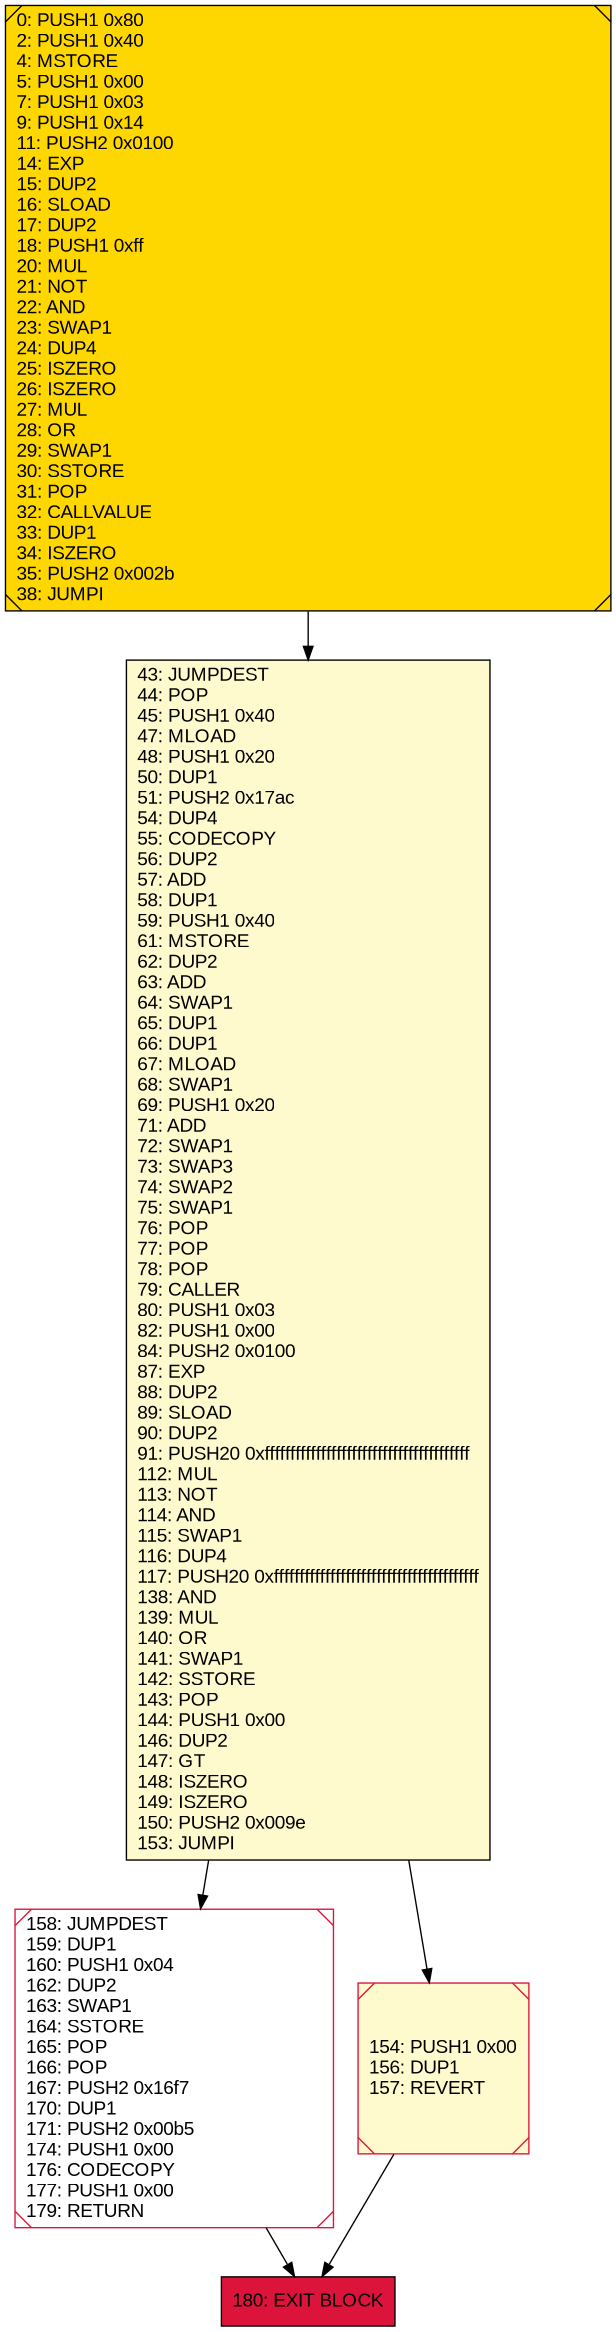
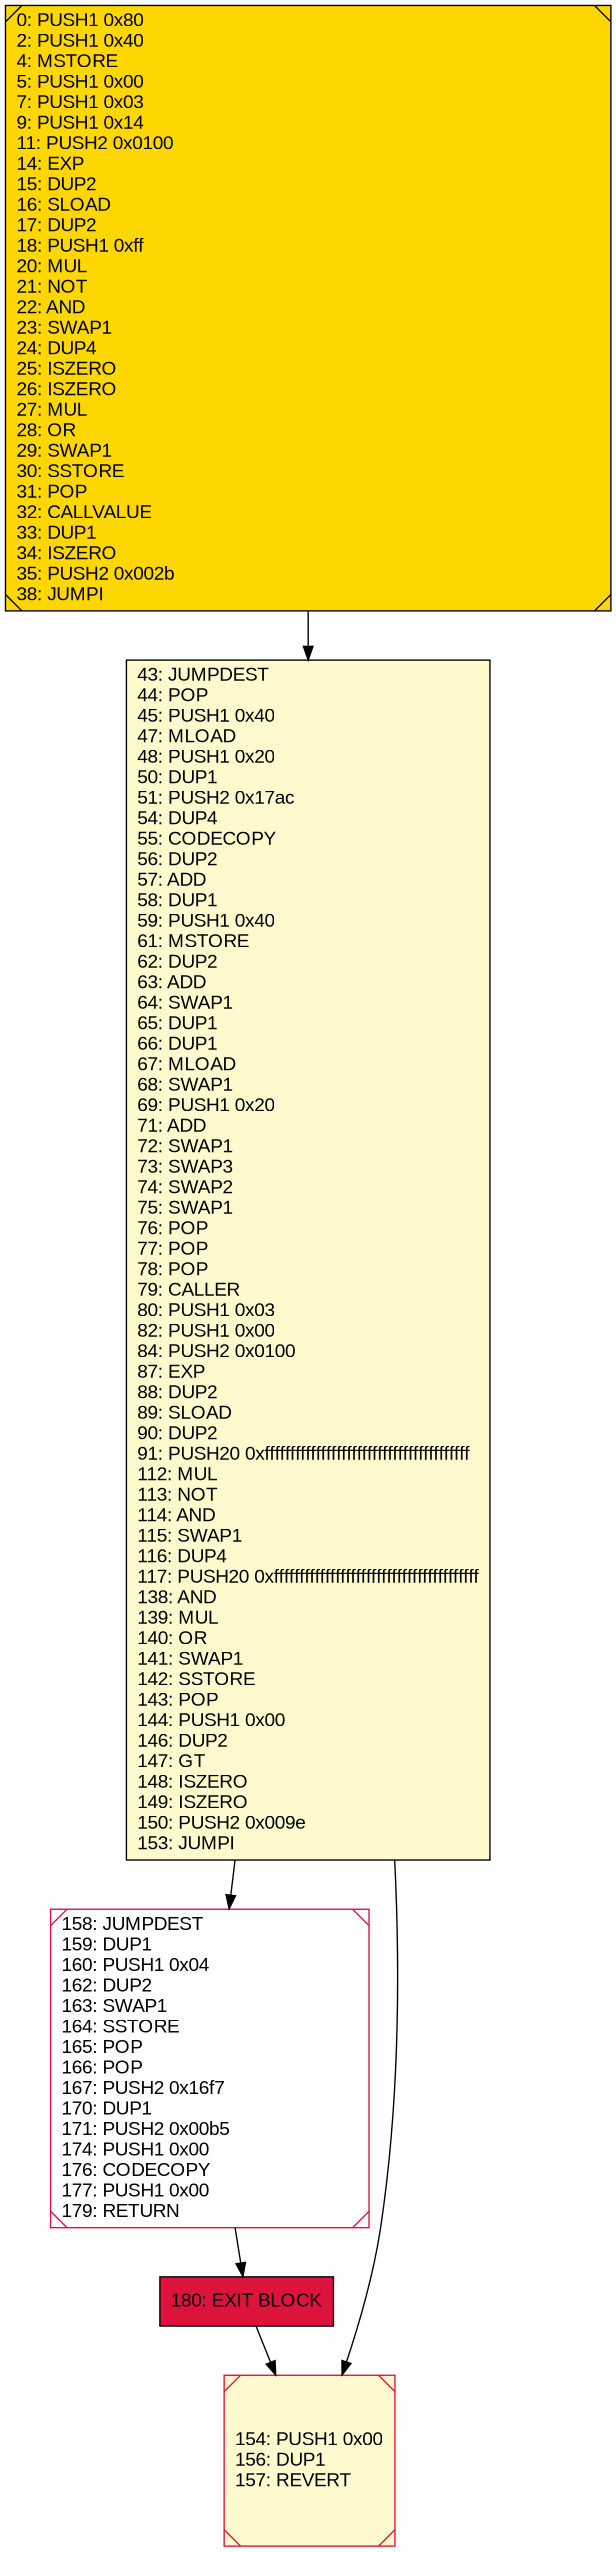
edge "154: PUSH1 0x00 156: DUP1 157: REVERT" -> "180: EXIT BLOCK": reversed
